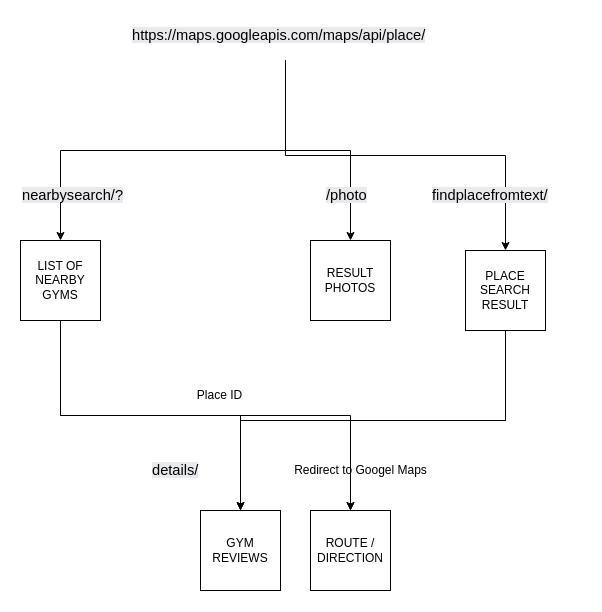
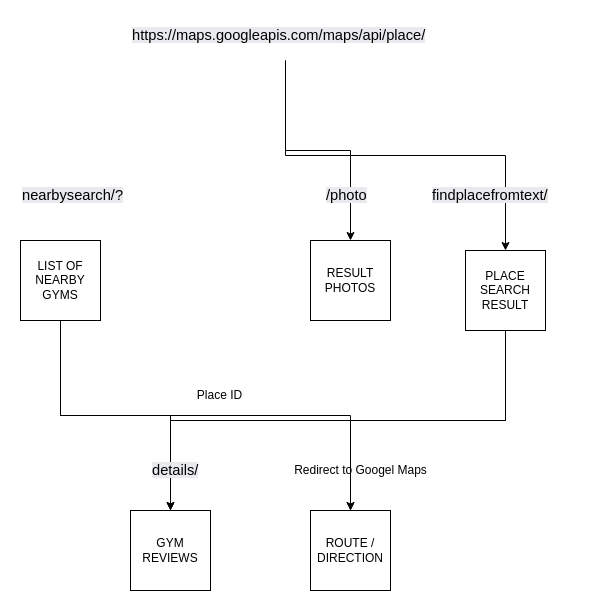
edge "https://maps.googleapis.com/maps/api/place/" -> "LIST OF NEARBY GYMS": removed
node "GYM REVIEWS": moved (241, 551) -> (171, 551)
